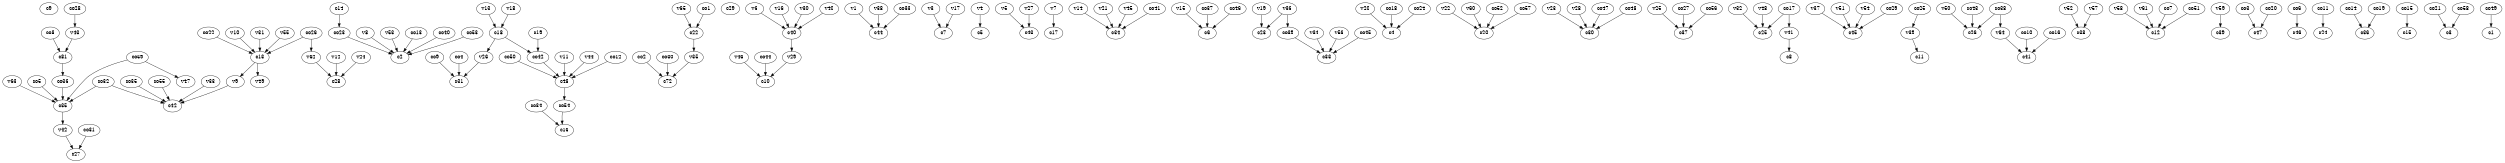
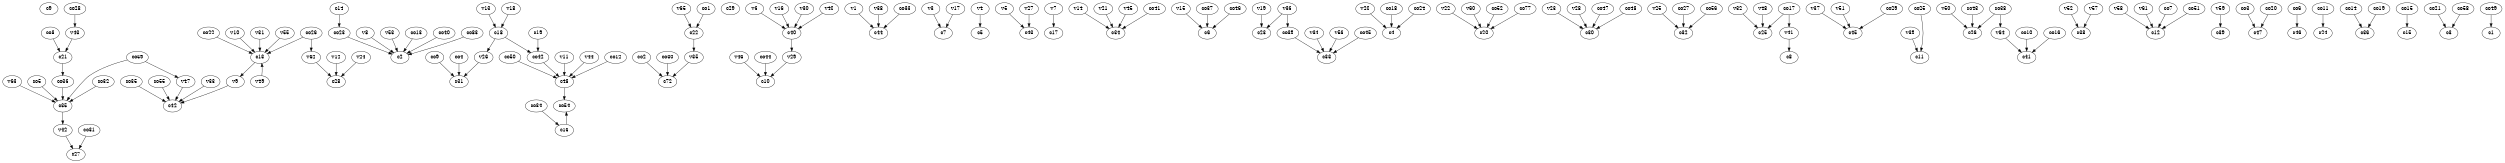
node "co57": label "co57" -> "co77"
node "v54": removed
edge "co25" -> "v39": now "co25" -> "c11"
node "co53": label "co53" -> "co83"
node "c37": label "c37" -> "c32"
node "c81": label "c81" -> "c21"
edge "c13" -> "v49": reversed
edge "co32" -> "c42": now "v47" -> "c42"
edge "co54" -> "c16": reversed
